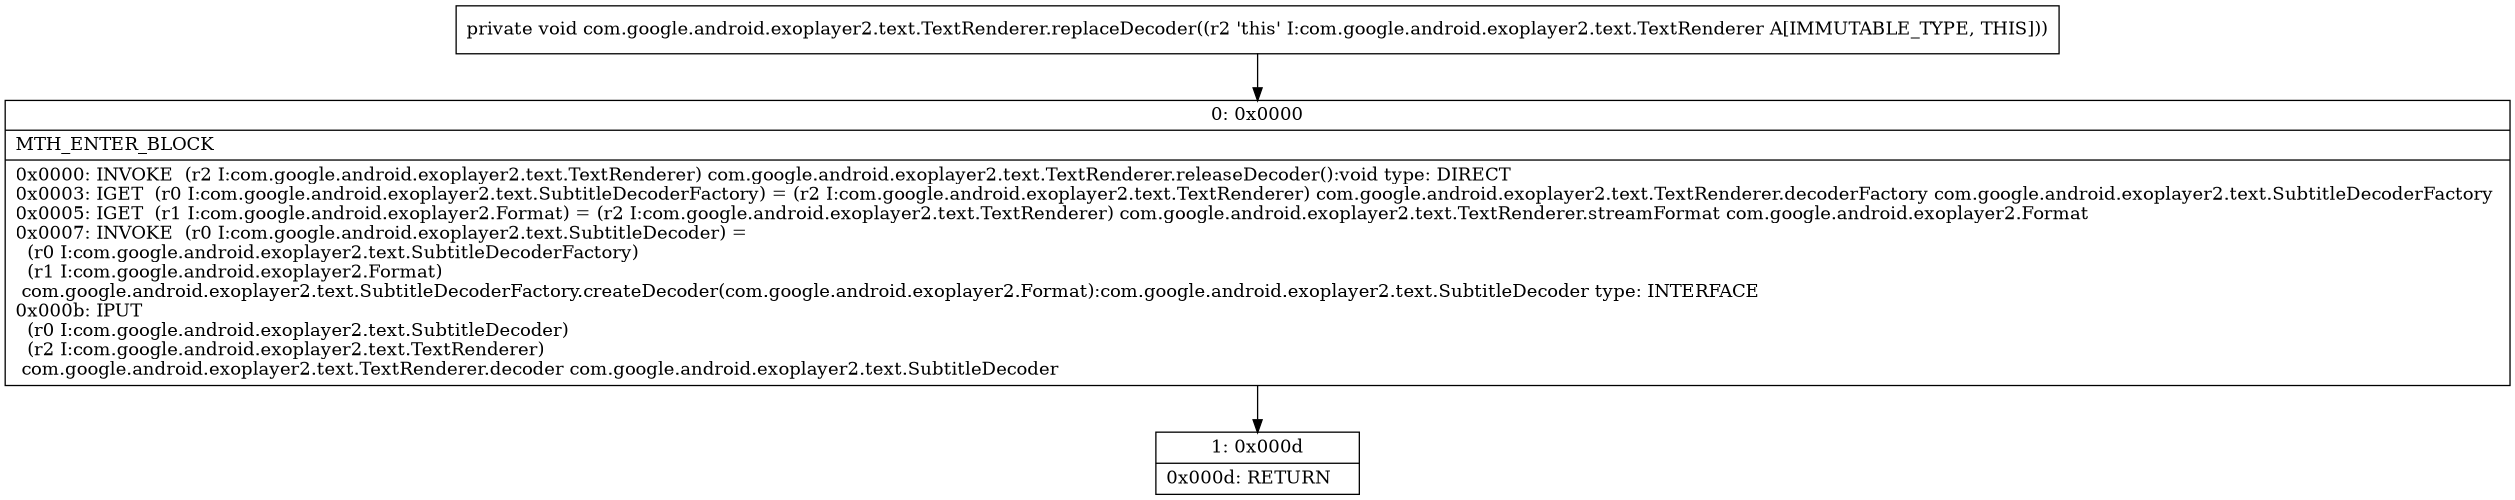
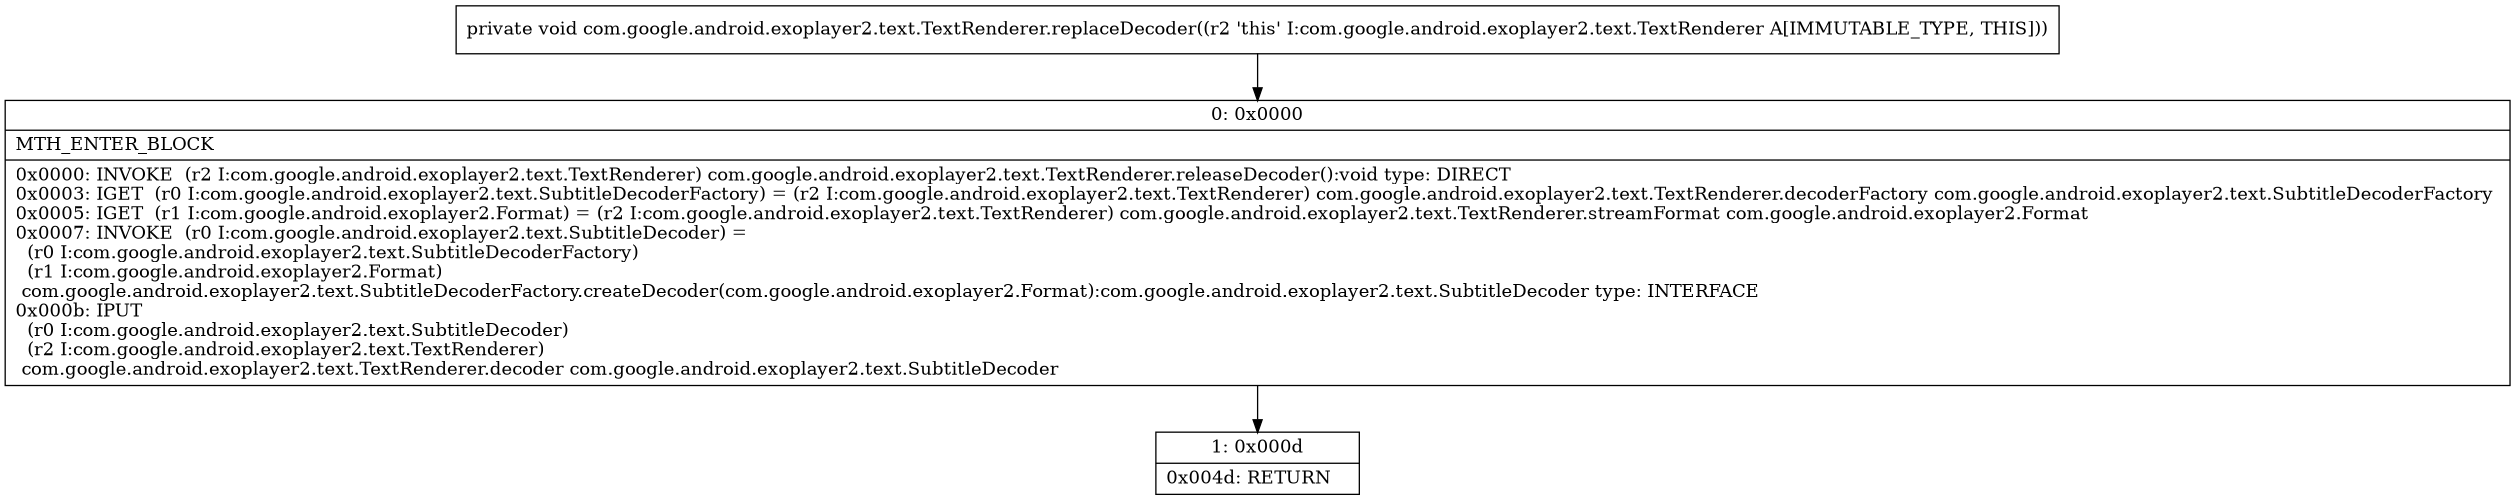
node "1: 0x000d": text "0x000d: RETURN" -> "0x004d: RETURN"
